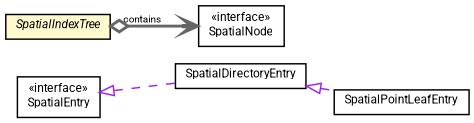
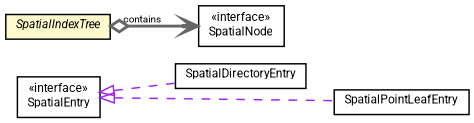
edge "SpatialPointLeafEntry" -> "SpatialDirectoryEntry": now "SpatialPointLeafEntry" -> "SpatialEntry"
